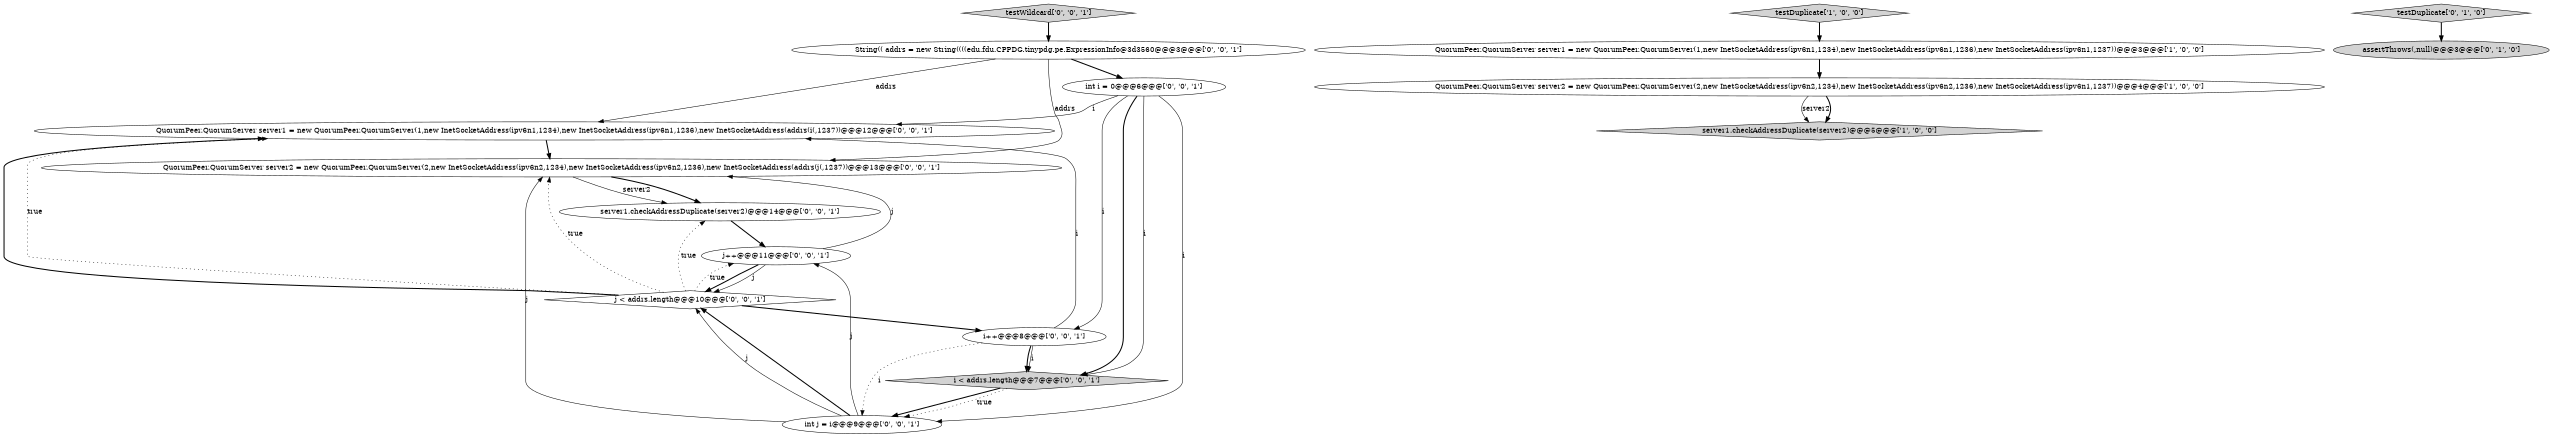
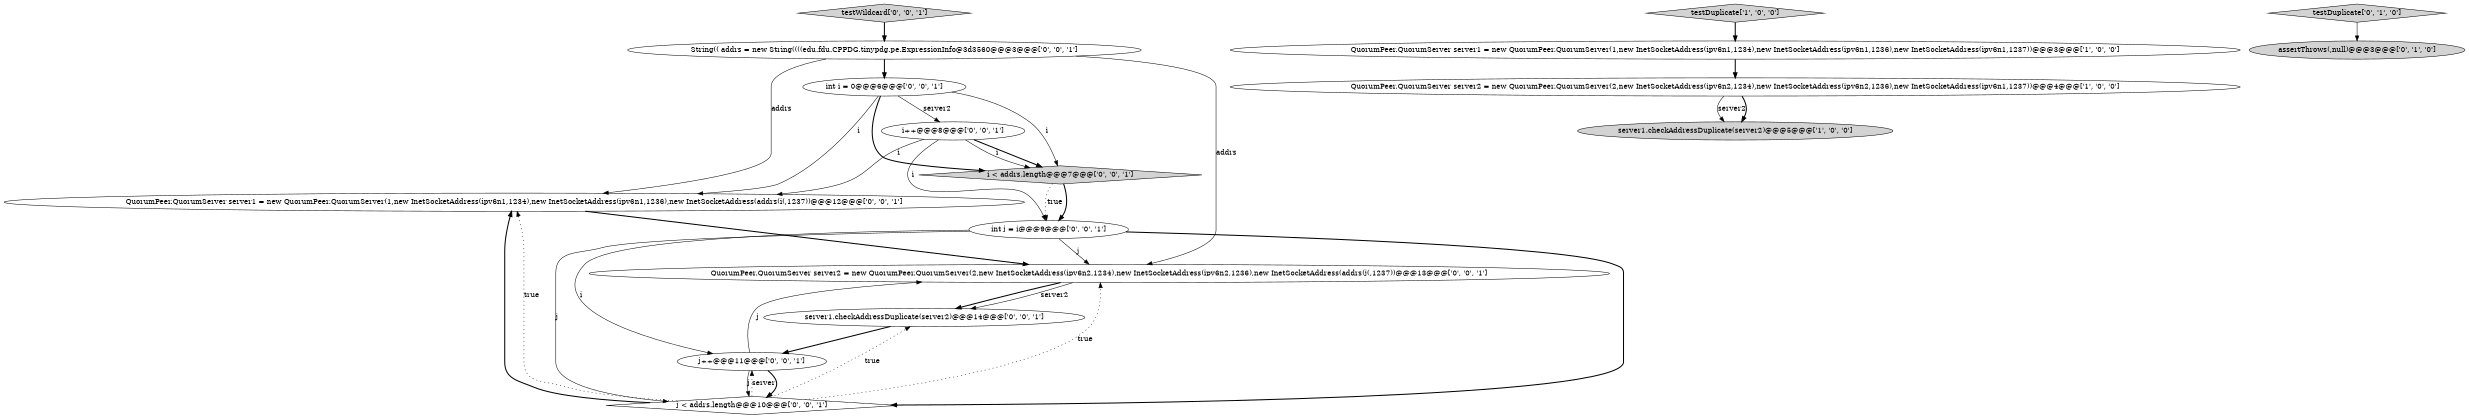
edge "testDuplicate['0', '1', '0']" -> "assertThrows(,null)@@@3@@@['0', '1', '0']": style bold -> solid
node "server1.checkAddressDuplicate(server2)@@@5@@@['1', '0', '0']": shape diamond -> ellipse
edge "int i = 0@@@6@@@['0', '0', '1']" -> "i++@@@8@@@['0', '0', '1']": label "i" -> "server2"
edge "j < addrs.length@@@10@@@['0', '0', '1']" -> "j++@@@11@@@['0', '0', '1']": label "true" -> "server"
edge "j < addrs.length@@@10@@@['0', '0', '1']" -> "i++@@@8@@@['0', '0', '1']": removed
edge "int j = i@@@9@@@['0', '0', '1']" -> "j++@@@11@@@['0', '0', '1']": label "j" -> "i"
edge "i++@@@8@@@['0', '0', '1']" -> "int j = i@@@9@@@['0', '0', '1']": style dotted -> solid
edge "int i = 0@@@6@@@['0', '0', '1']" -> "int j = i@@@9@@@['0', '0', '1']": removed, label "i"
